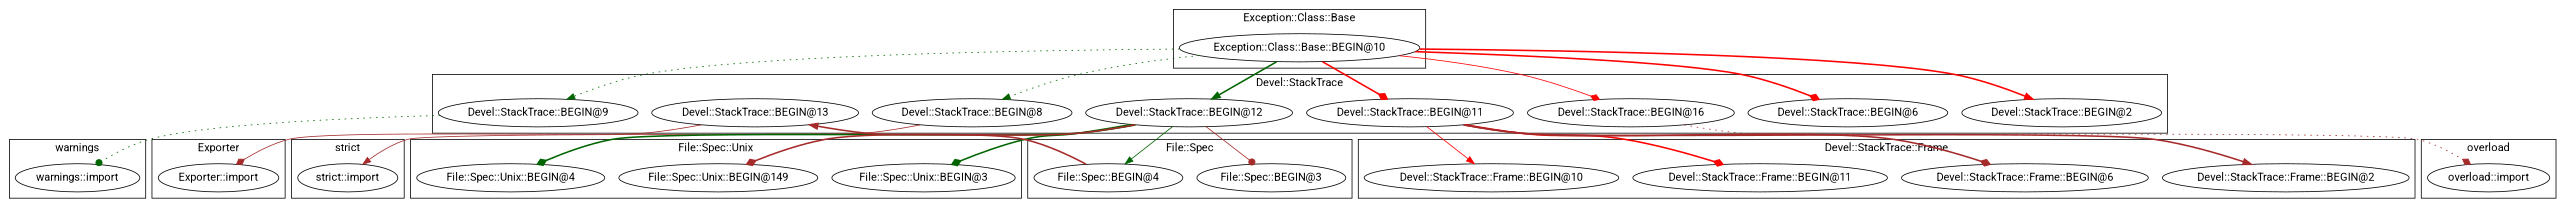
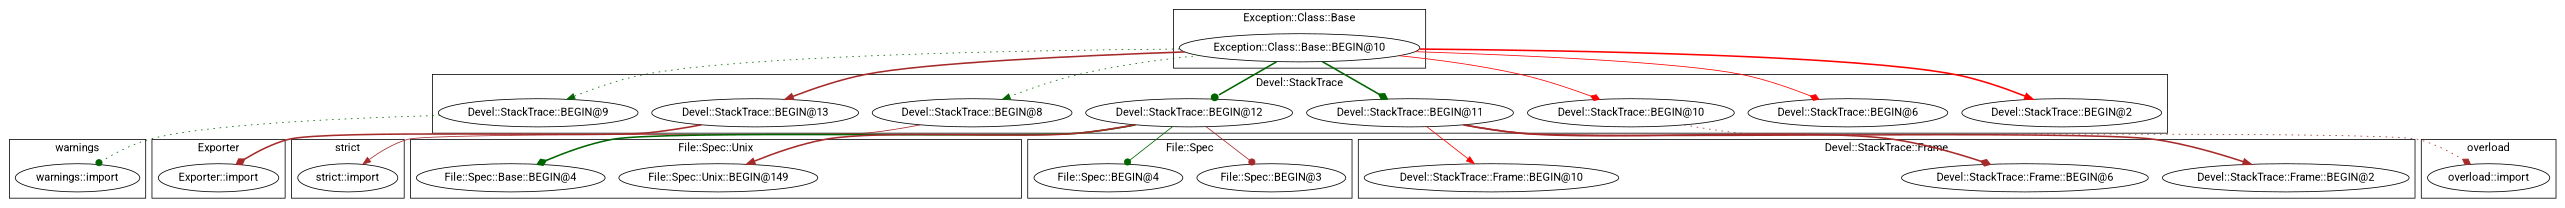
edge "Exception::Class::Base::BEGIN@10" -> "Devel::StackTrace::BEGIN@6": style bold -> solid
edge "Exception::Class::Base::BEGIN@10" -> "Devel::StackTrace::BEGIN@12": arrowhead normal -> dot
edge "Exception::Class::Base::BEGIN@10" -> "Devel::StackTrace::BEGIN@11": color red -> darkgreen
node "Devel::StackTrace::BEGIN@16": label "Devel::StackTrace::BEGIN@16" -> "Devel::StackTrace::BEGIN@10"
edge "Devel::StackTrace::BEGIN@13" -> "Exporter::import": style solid -> bold
edge "Devel::StackTrace::BEGIN@12" -> "File::Spec::Unix::BEGIN@149": arrowhead diamond -> normal
edge "File::Spec::BEGIN@4" -> "Devel::StackTrace::BEGIN@13": now "Exception::Class::Base::BEGIN@10" -> "Devel::StackTrace::BEGIN@13"
edge "Devel::StackTrace::BEGIN@12" -> "File::Spec::BEGIN@4": arrowhead normal -> dot
node "File::Spec::Unix::BEGIN@4": label "File::Spec::Unix::BEGIN@4" -> "File::Spec::Base::BEGIN@4"
node "File::Spec::Unix::BEGIN@3": removed
node "Devel::StackTrace::Frame::BEGIN@11": removed
